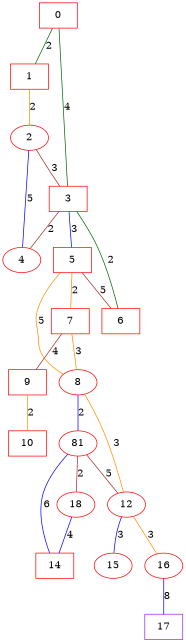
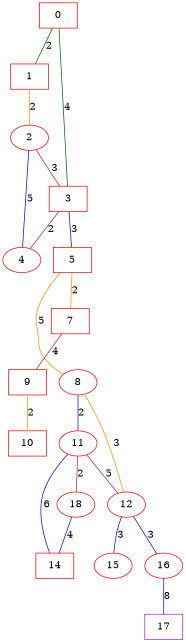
node "6": removed
edge "7" -- "8": removed, label "3"
node "81": label "81" -> "11"
edge "12" -- "16": color darkorange -> blue
